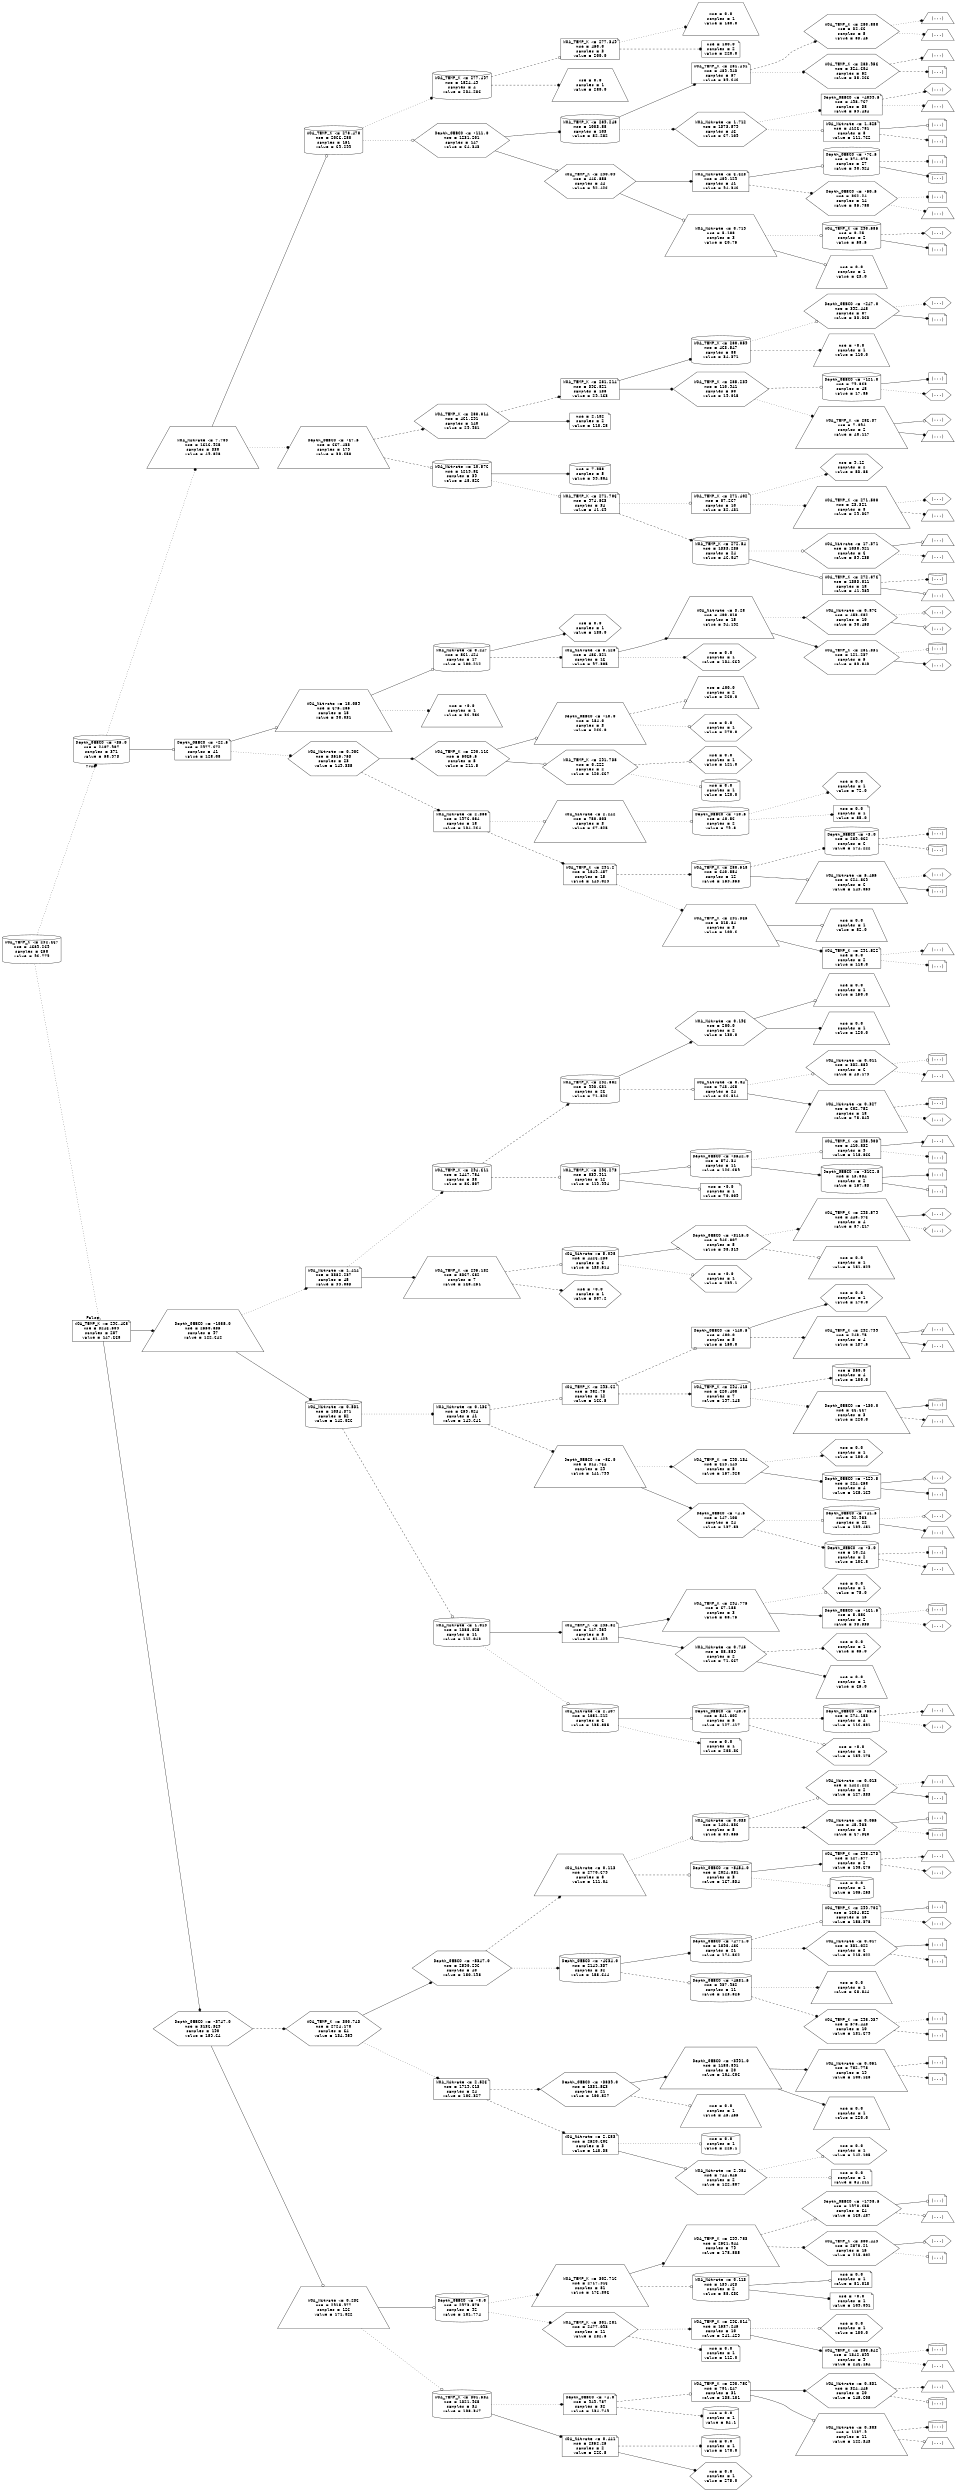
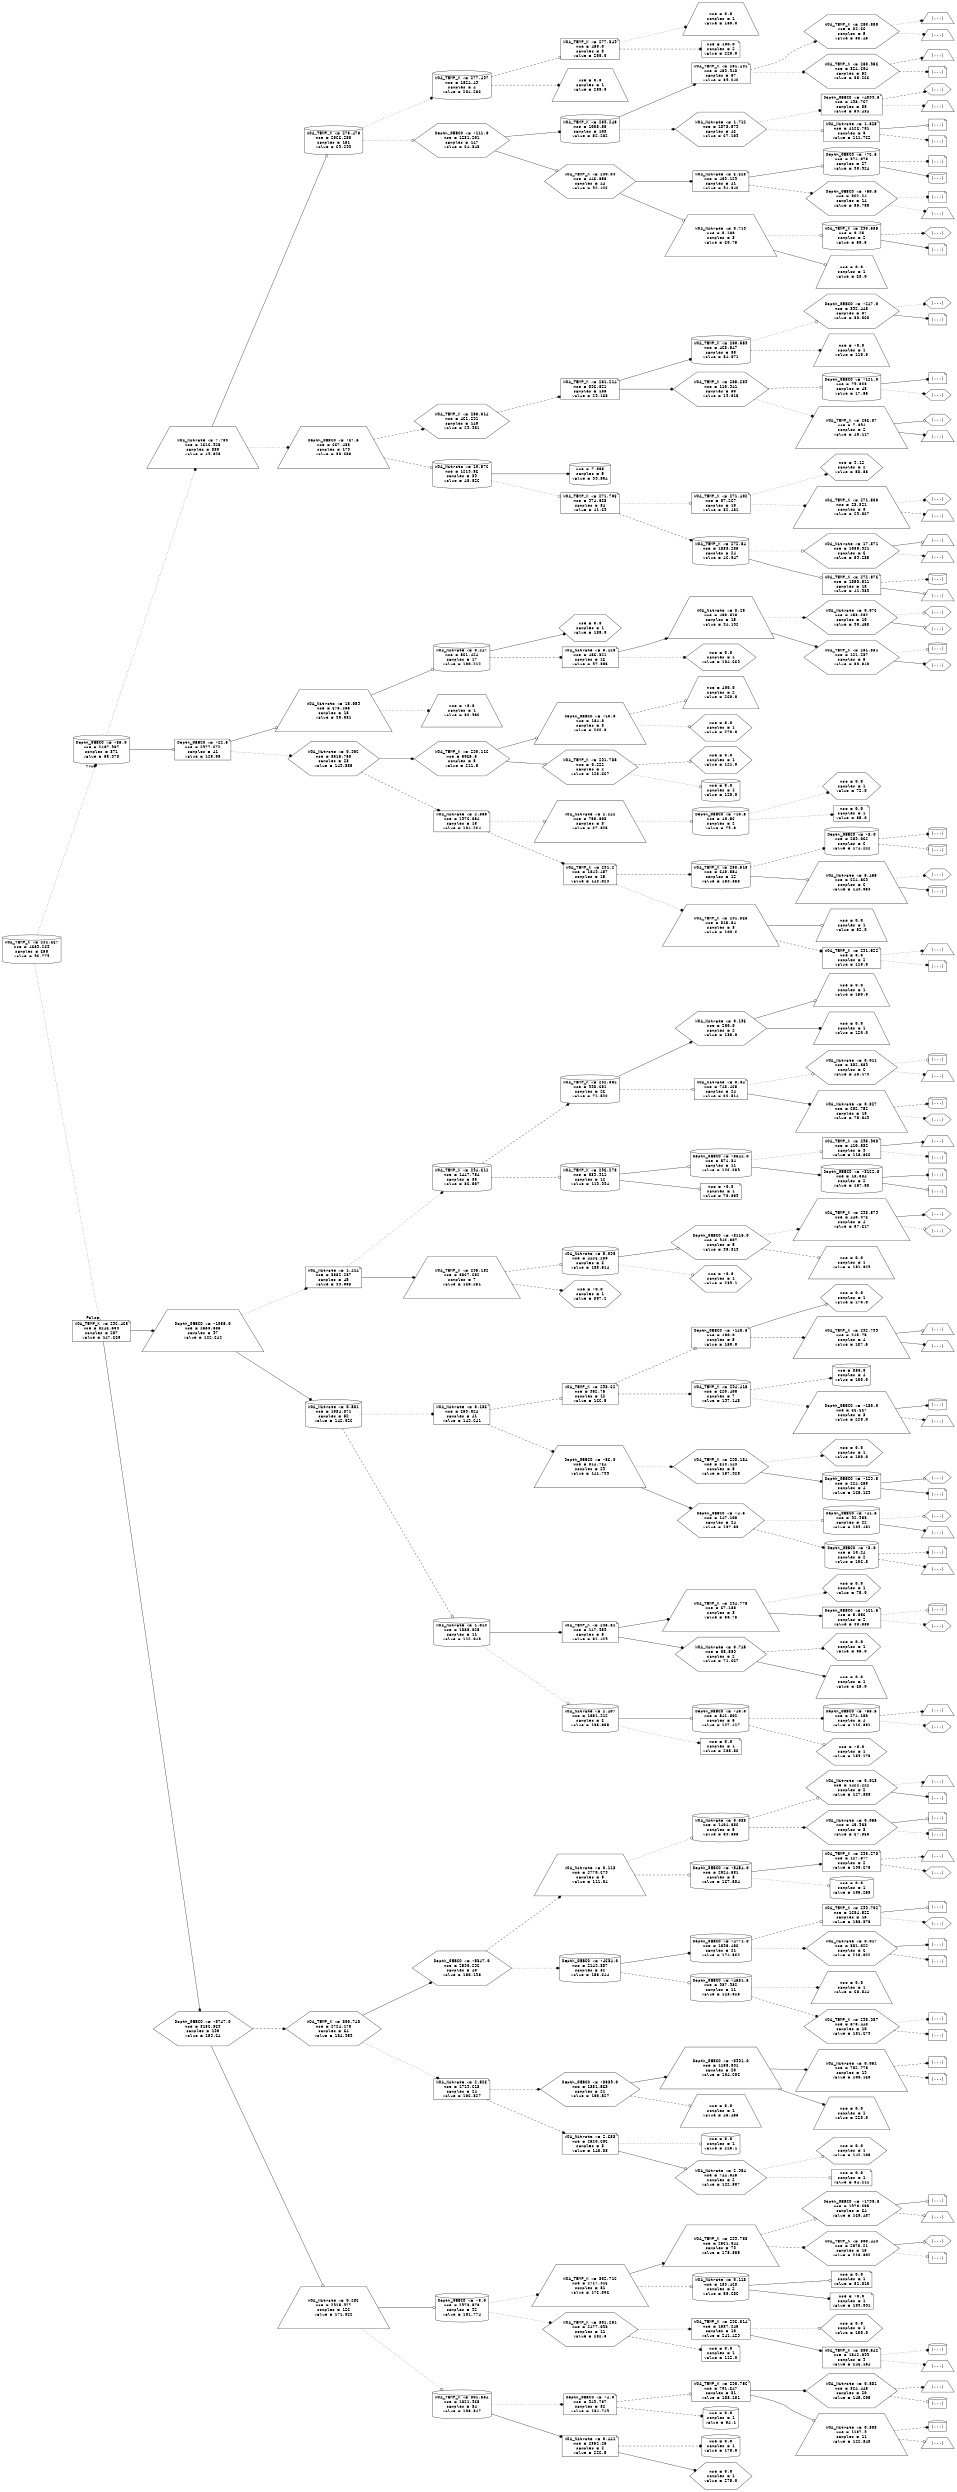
node "mse = 2.102 samples = 2 value = 118.28": removed
edge "WOA_TEMP_K <= 291.365 mse = 315.84 samples = 3 value = 103.6" -> "WOA_TEMP_K <= 291.522 mse = 8.0 samples = 2 value = 118.0": style solid -> dashed
edge "Depth_GEBCO <= -140.5 mse = 400.0 samples = 5 value = 150.0" -> "mse = 0.0 samples = 1 value = 170.0": arrowhead diamond -> odot
edge "WOA_TEMP_K <= 294.775 mse = 67.188 samples = 3 value = 88.75" -> "mse = 0.0 samples = 1 value = 75.0": arrowhead odot -> diamond
edge "WOA_Nitrate <= 0.745 mse = 88.889 samples = 2 value = 71.667" -> "mse = 0.0 samples = 1 value = 65.0": arrowhead dot -> diamond
